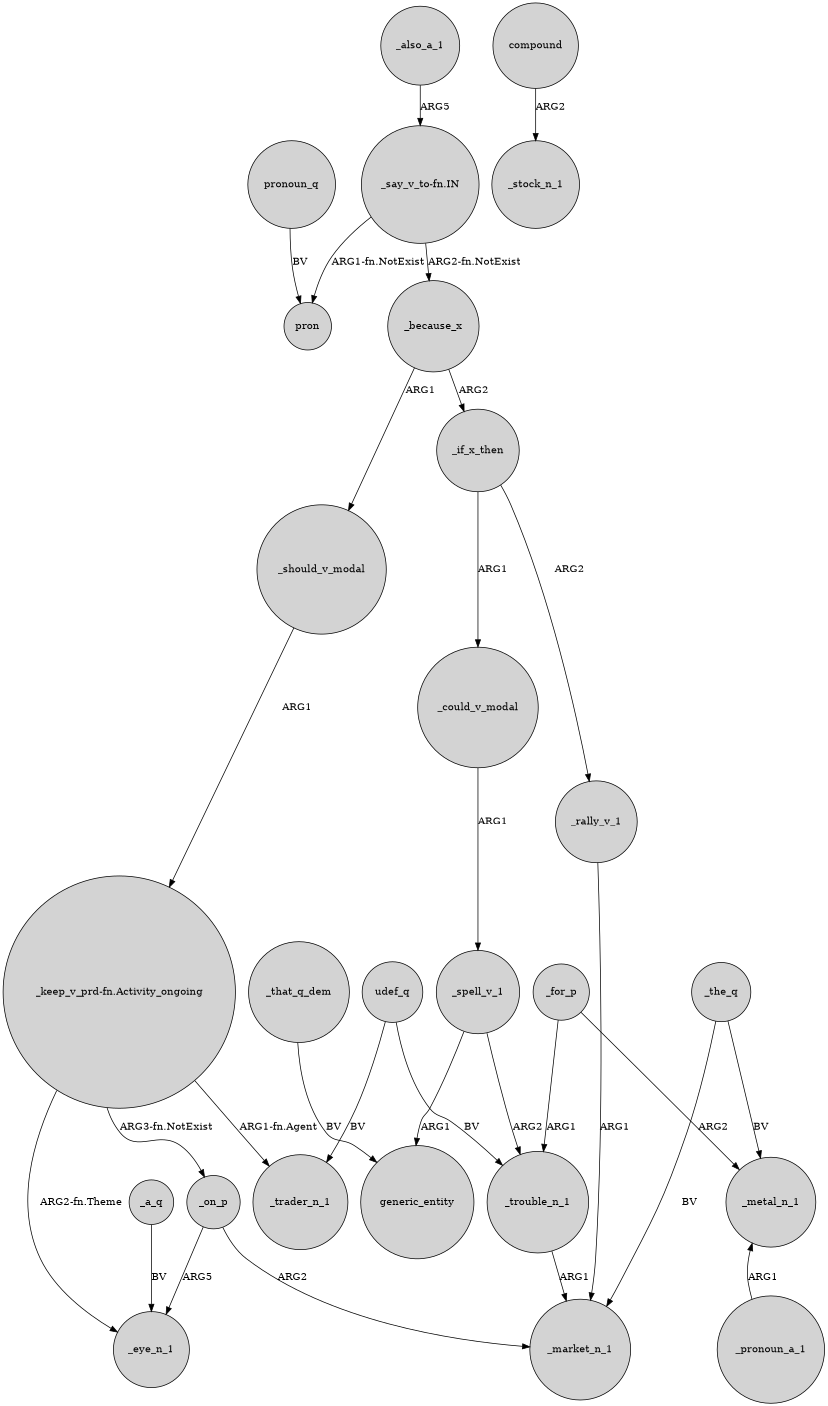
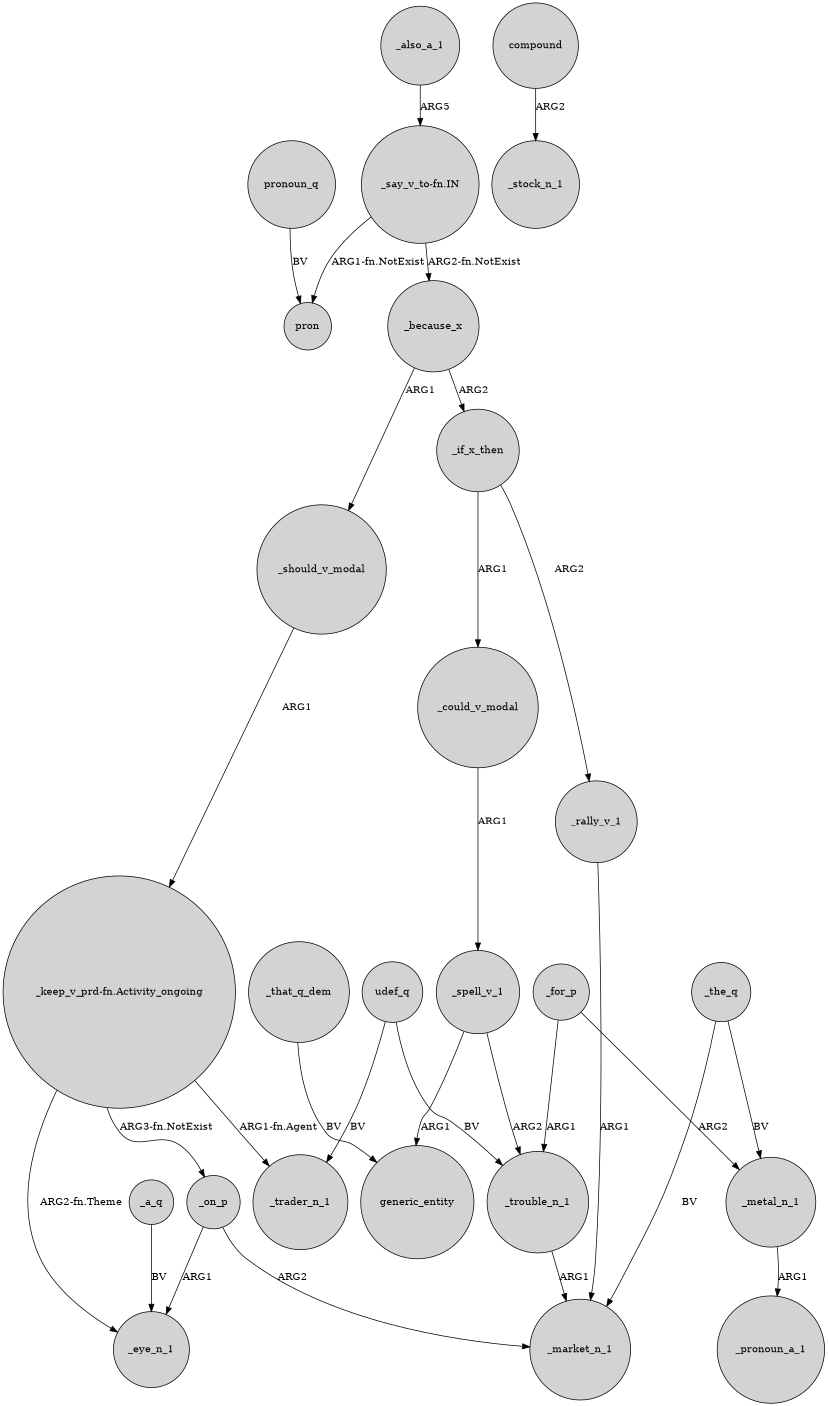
edge "_pronoun_a_1" -> "_metal_n_1": reversed
edge "_on_p" -> "_eye_n_1": label "ARG5" -> "ARG1"
